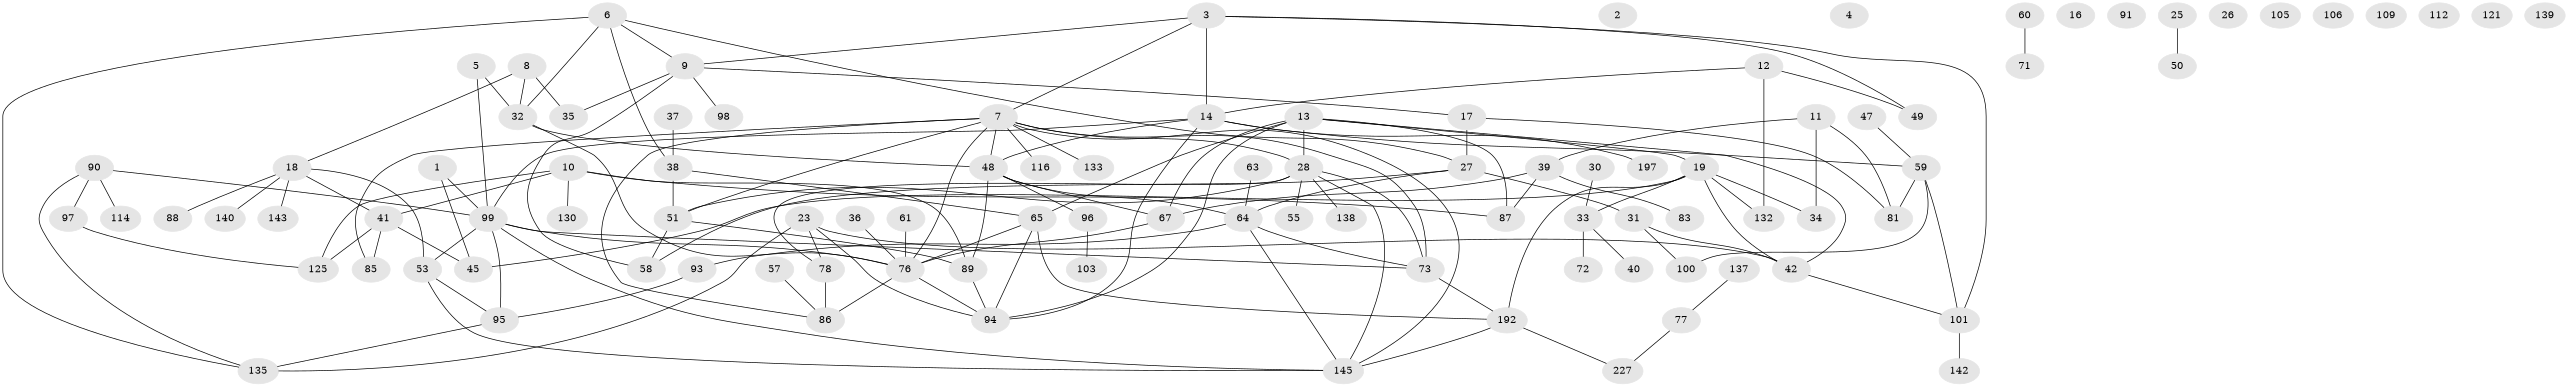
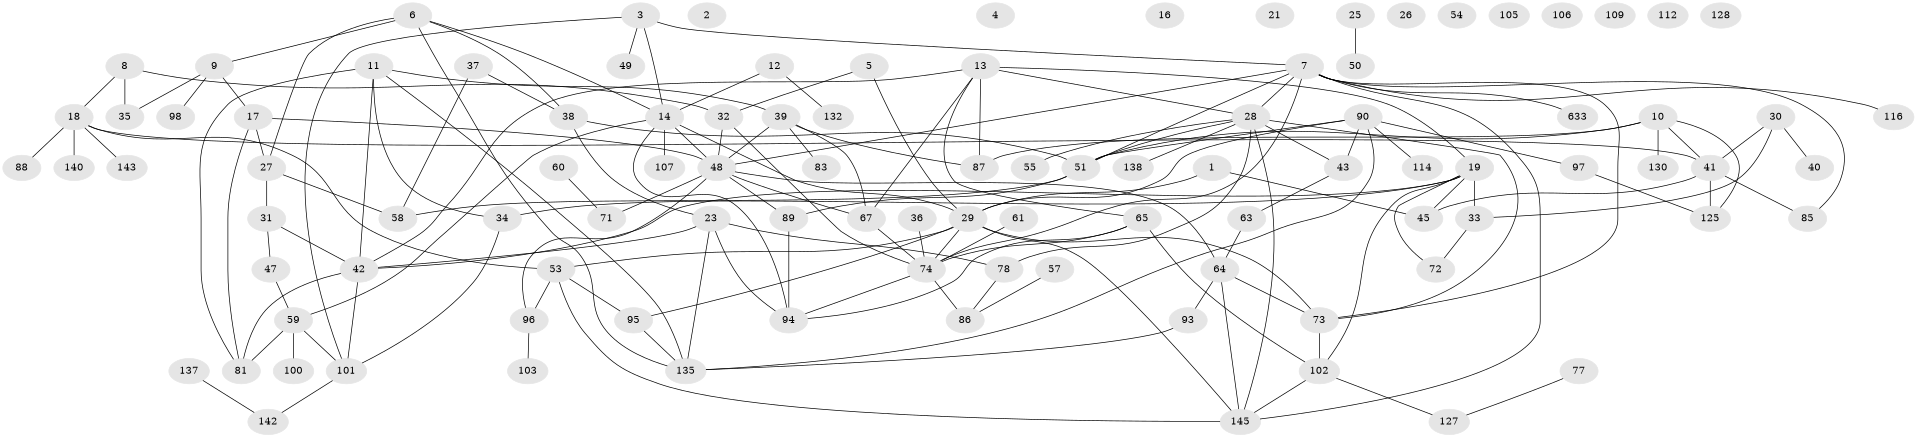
node "54": added
node "91": label "91" -> "21"
node "121": label "121" -> "128"
node "139": removed
edge "3" -- "9": removed
edge "6" -- "32": now "6" -- "14"
edge "12" -- "49": removed
edge "17" -- "48": added
edge "90" -- "51": added
edge "30" -- "41": added
edge "39" -- "48": added
edge "7" -- "86": removed
edge "9" -- "58": now "37" -- "58"
edge "11" -- "42": added
node "133": label "133" -> "633"
node "43": added
node "197": label "197" -> "107"
edge "10" -- "89": now "10" -- "51"
edge "27" -- "64": removed
edge "48" -- "71": added
edge "19" -- "132": now "19" -- "72"
edge "11" -- "135": added
edge "38" -- "65": now "38" -- "23"
node "99": label "99" -> "29"
edge "33" -- "40": now "30" -- "40"
edge "31" -- "100": now "31" -- "47"
edge "13" -- "94": removed
node "76": label "76" -> "74"
edge "53" -- "96": added
edge "137" -- "77": now "137" -- "142"
edge "42" -- "81": added
edge "93" -- "95": now "93" -- "135"
edge "34" -- "101": added
node "192": label "192" -> "102"
node "227": label "227" -> "127"
